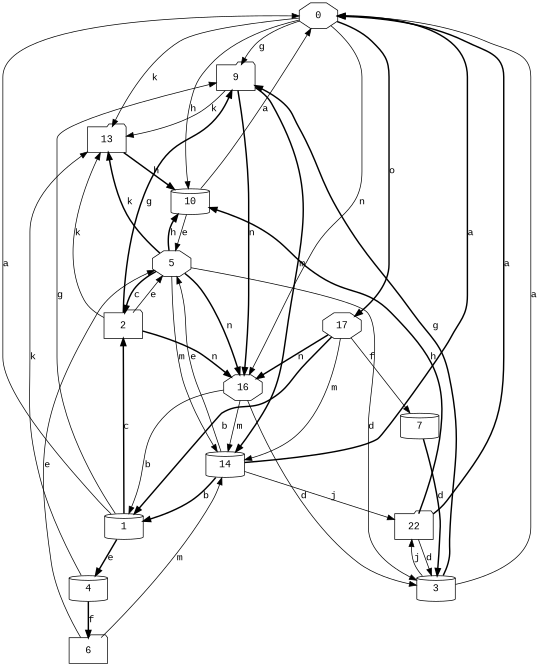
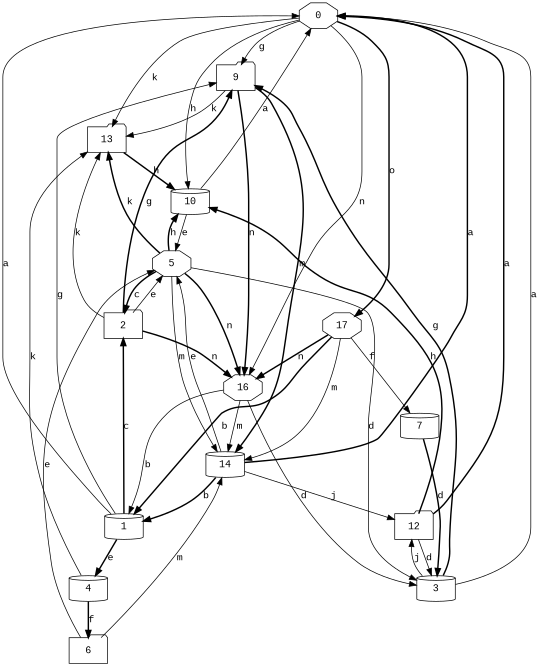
node "22": label "22" -> "12"
